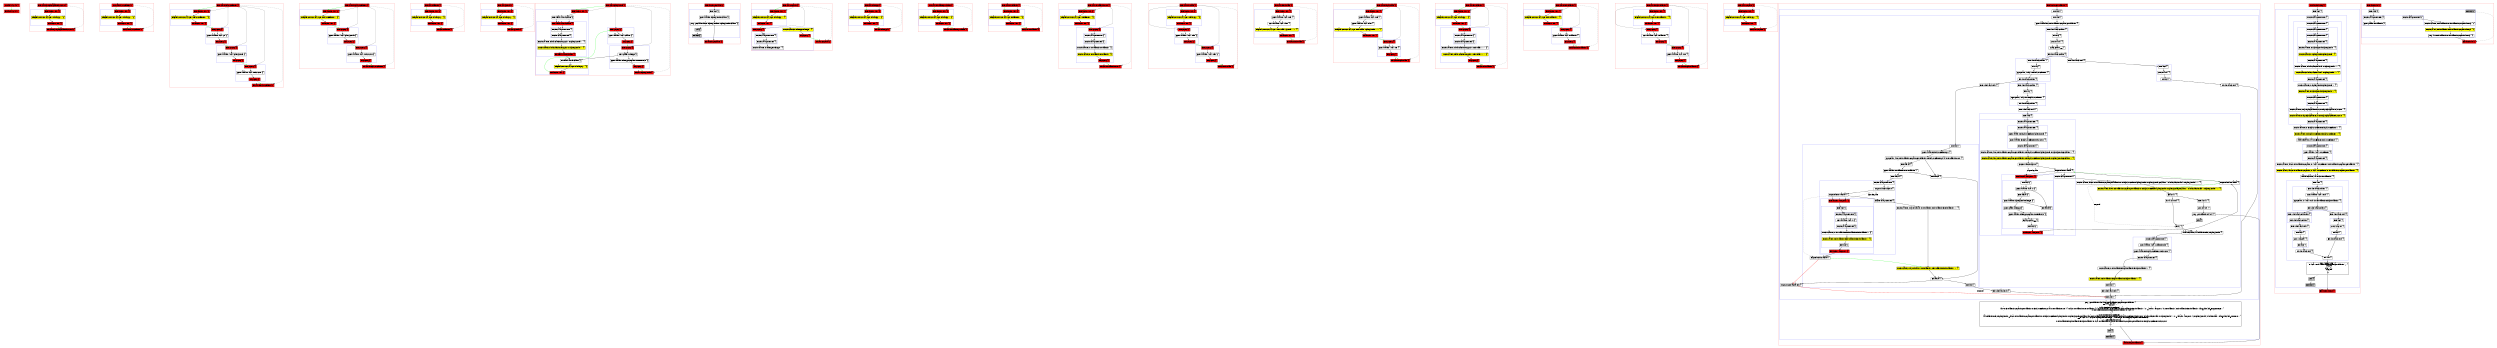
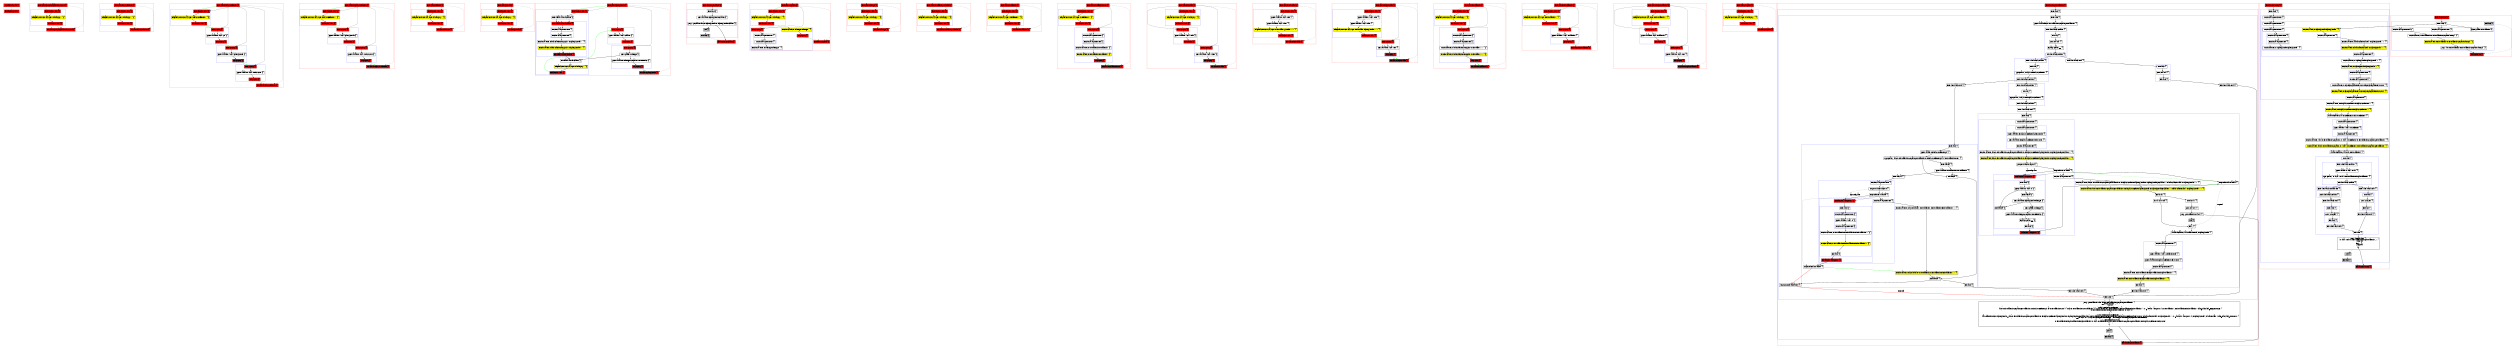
edge "Function call arguments enter [2]" -> "Access qualifier /FirModifierList [2]": now "Enter block [2]" -> "Access qualifier /FirModifierList [2]"
edge "Function call enter: R|/LighterASTNode.LighterASTNode|() [4]" -> "Function call exit: R|/LighterASTNode.LighterASTNode|() [4]": now "Enter block [2]" -> "Function call exit: R|/LighterASTNode.LighterASTNode|() [4]"
